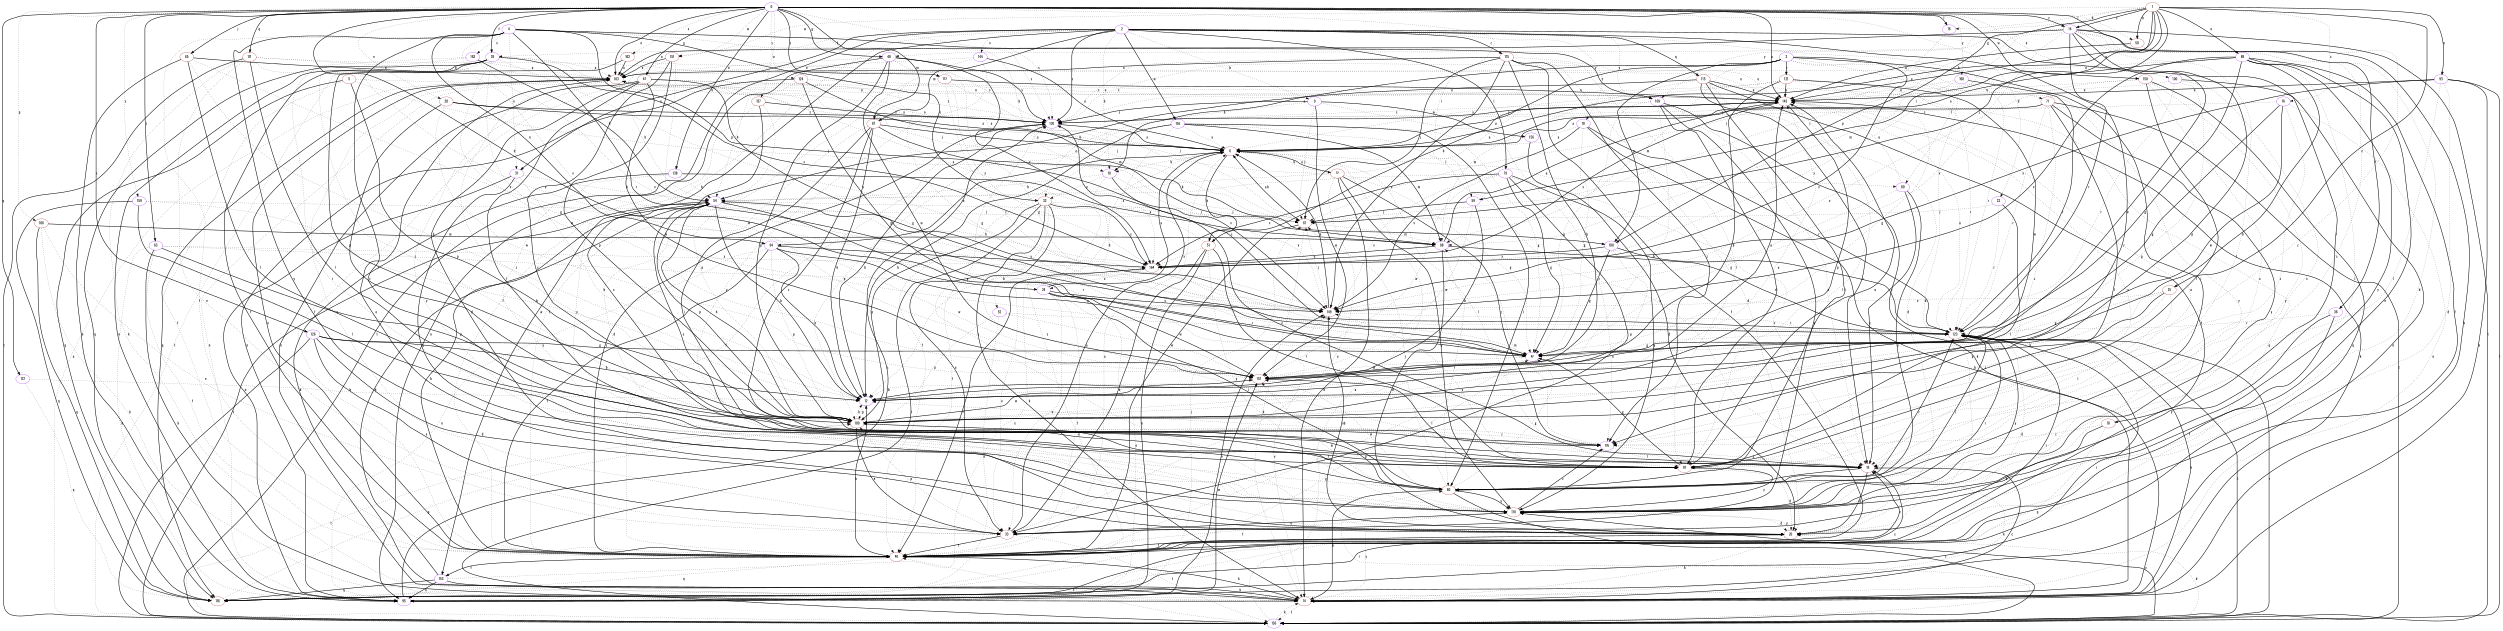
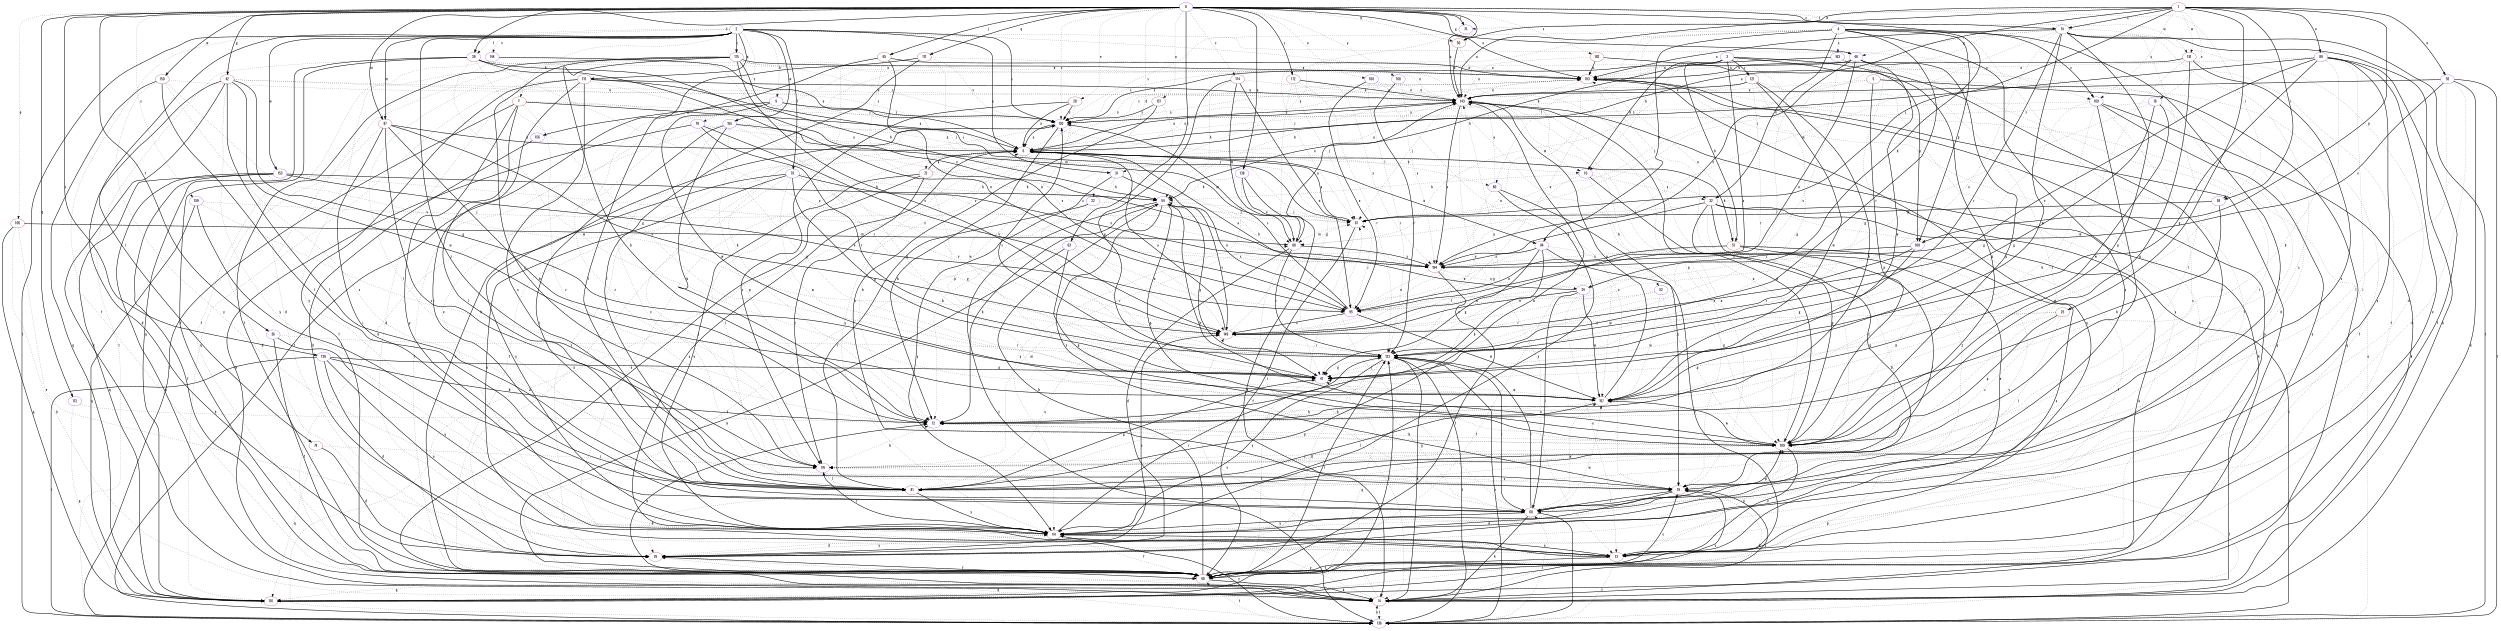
edge "89" -> "12": style bold -> dotted
edge "40" -> "153": reversed
